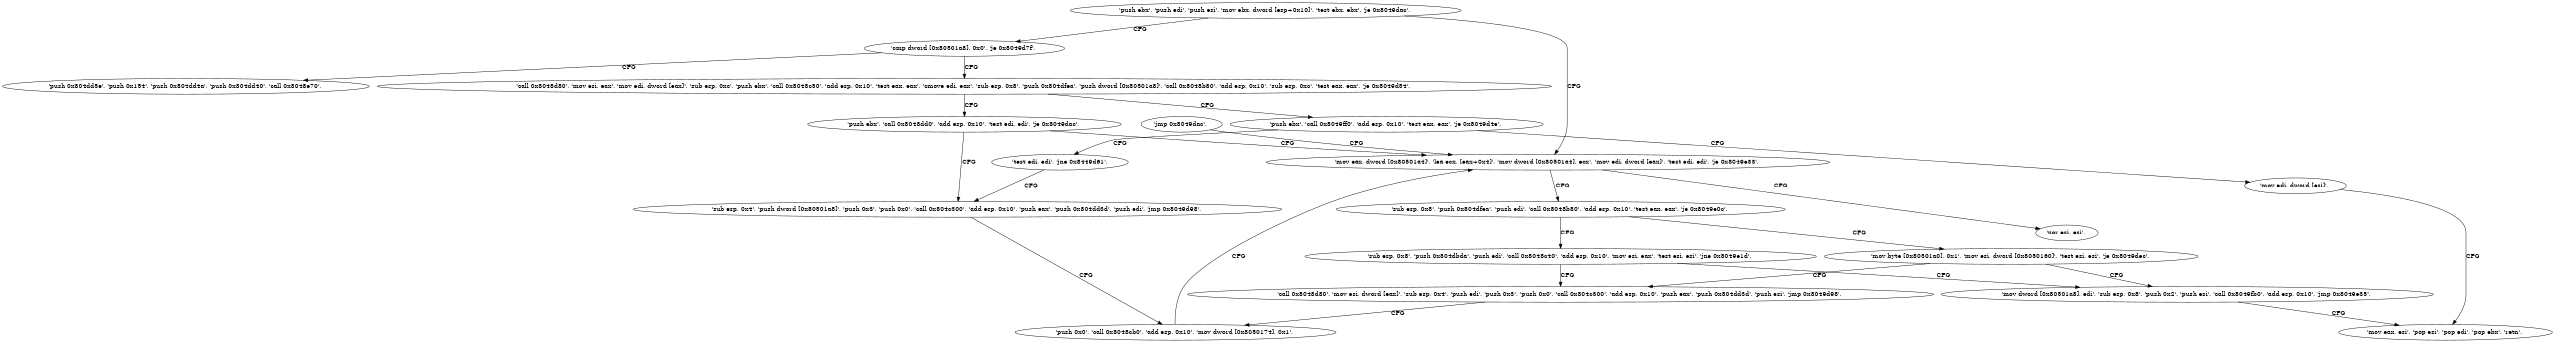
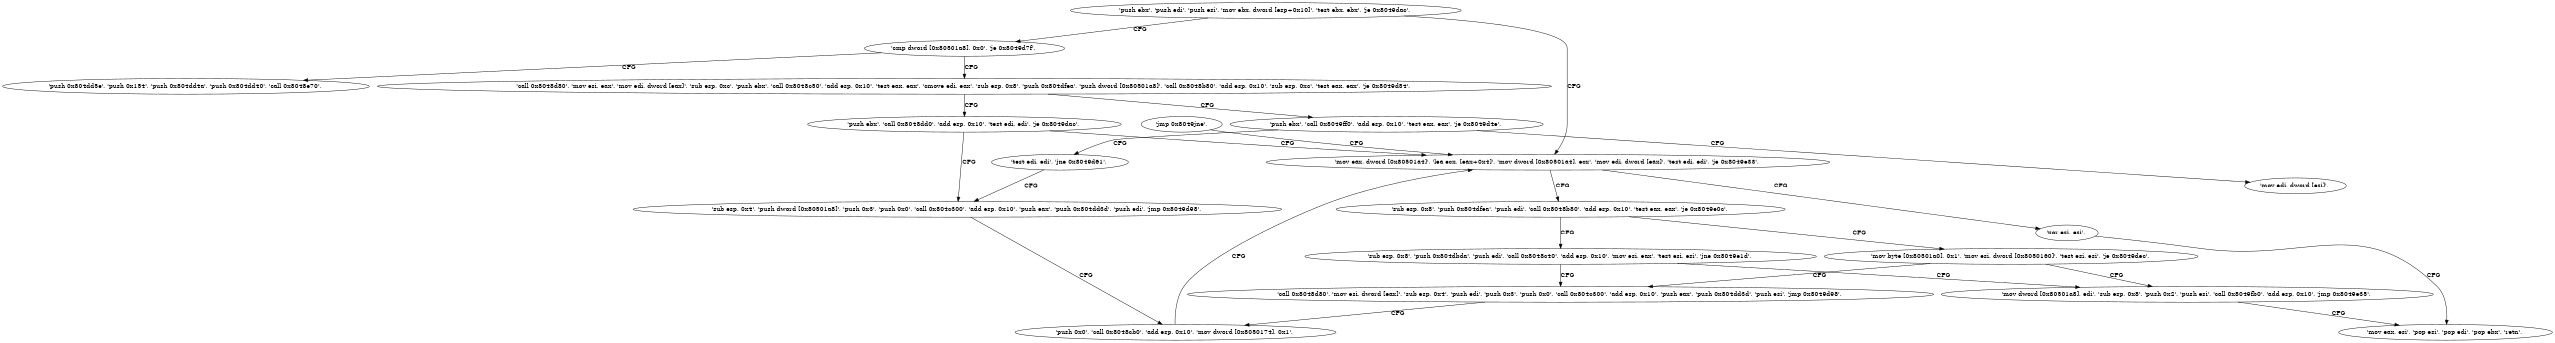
node "'jmp 0x8049dac',": label "'jmp 0x8049dac'," -> "'jmp 0x8049jne',"
node "'test edi, edi', 'jne 0x8449d61',": label "'test edi, edi', 'jne 0x8449d61'," -> "'test edi, edi', 'jne 0x8049d61',"
edge "'mov edi, dword [esi]'," -> "'mov eax, esi', 'pop esi', 'pop edi', 'pop ebx', 'retn',": now "'xor esi, esi'," -> "'mov eax, esi', 'pop esi', 'pop edi', 'pop ebx', 'retn',"
